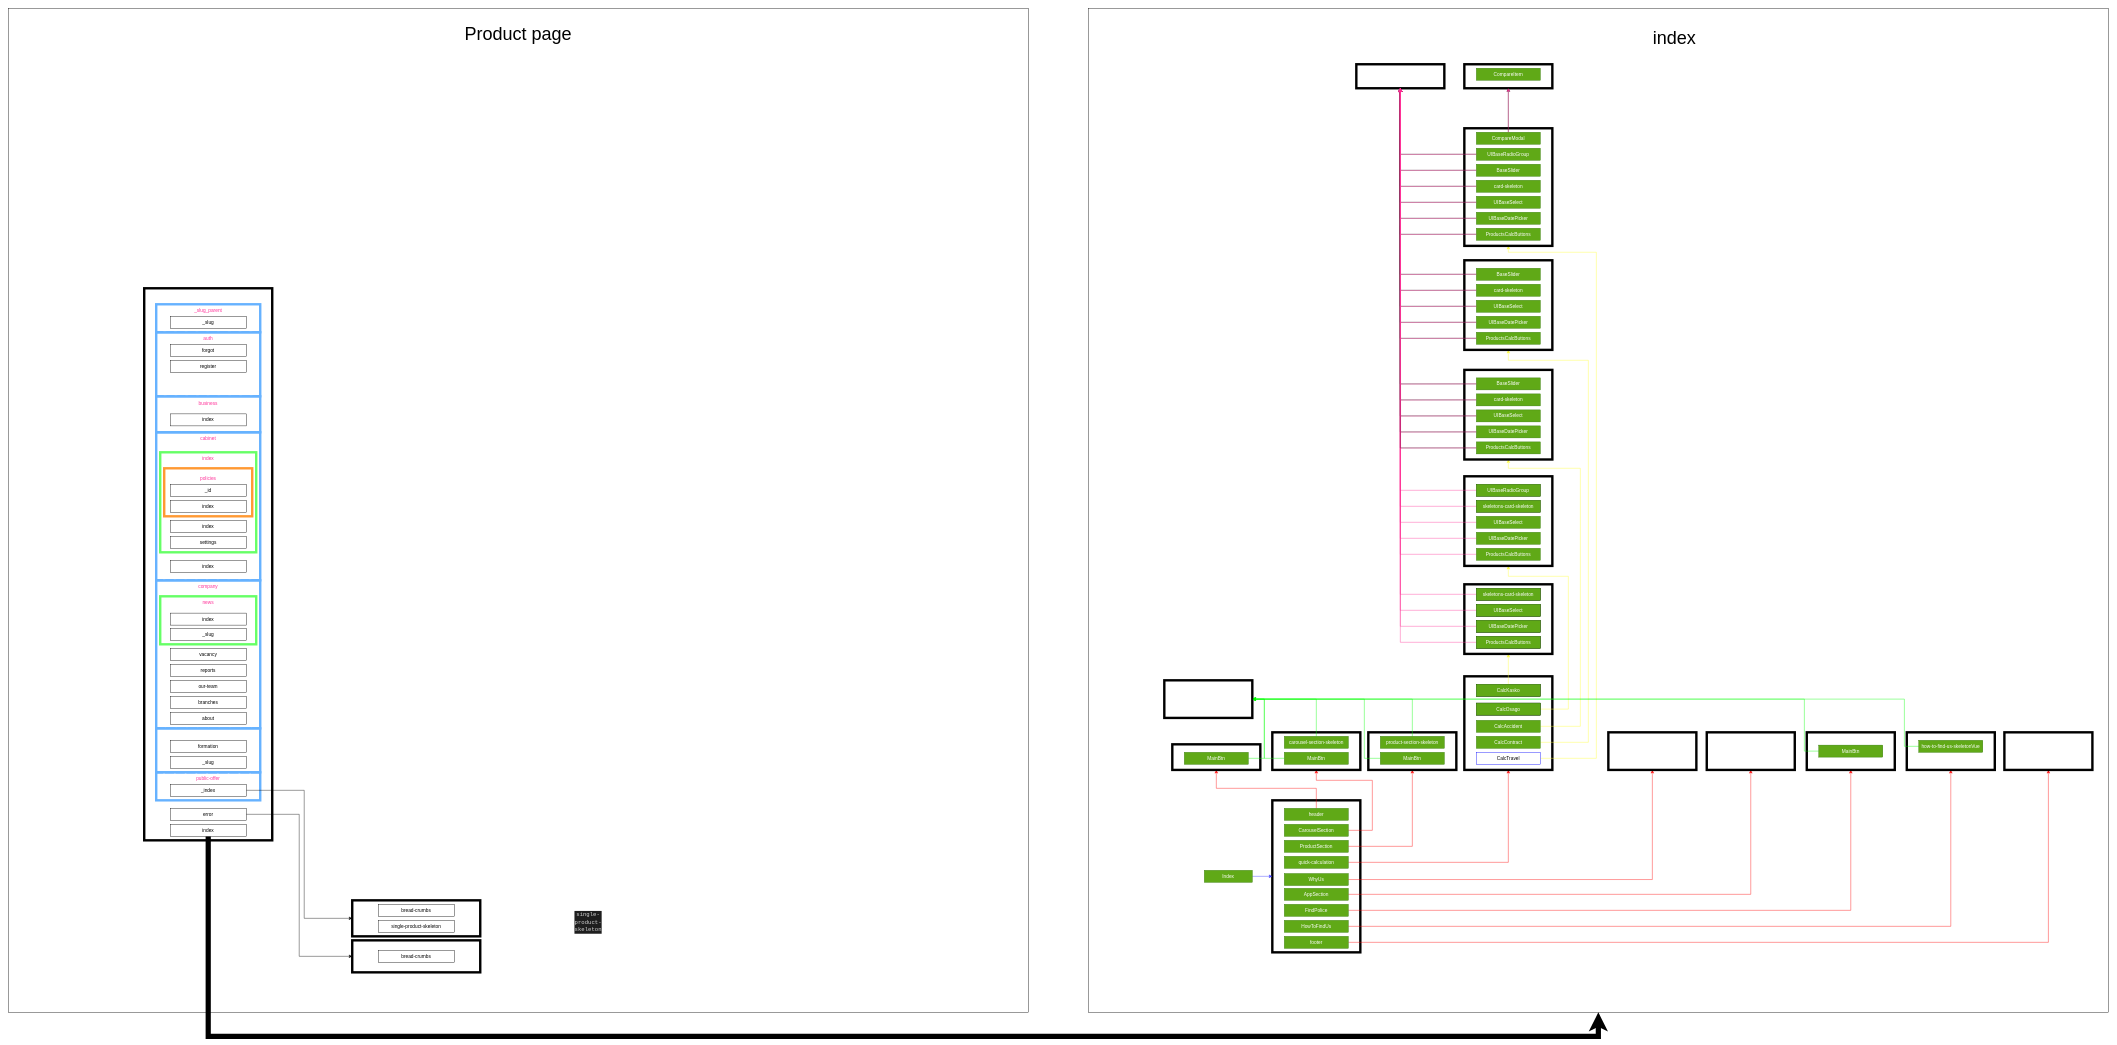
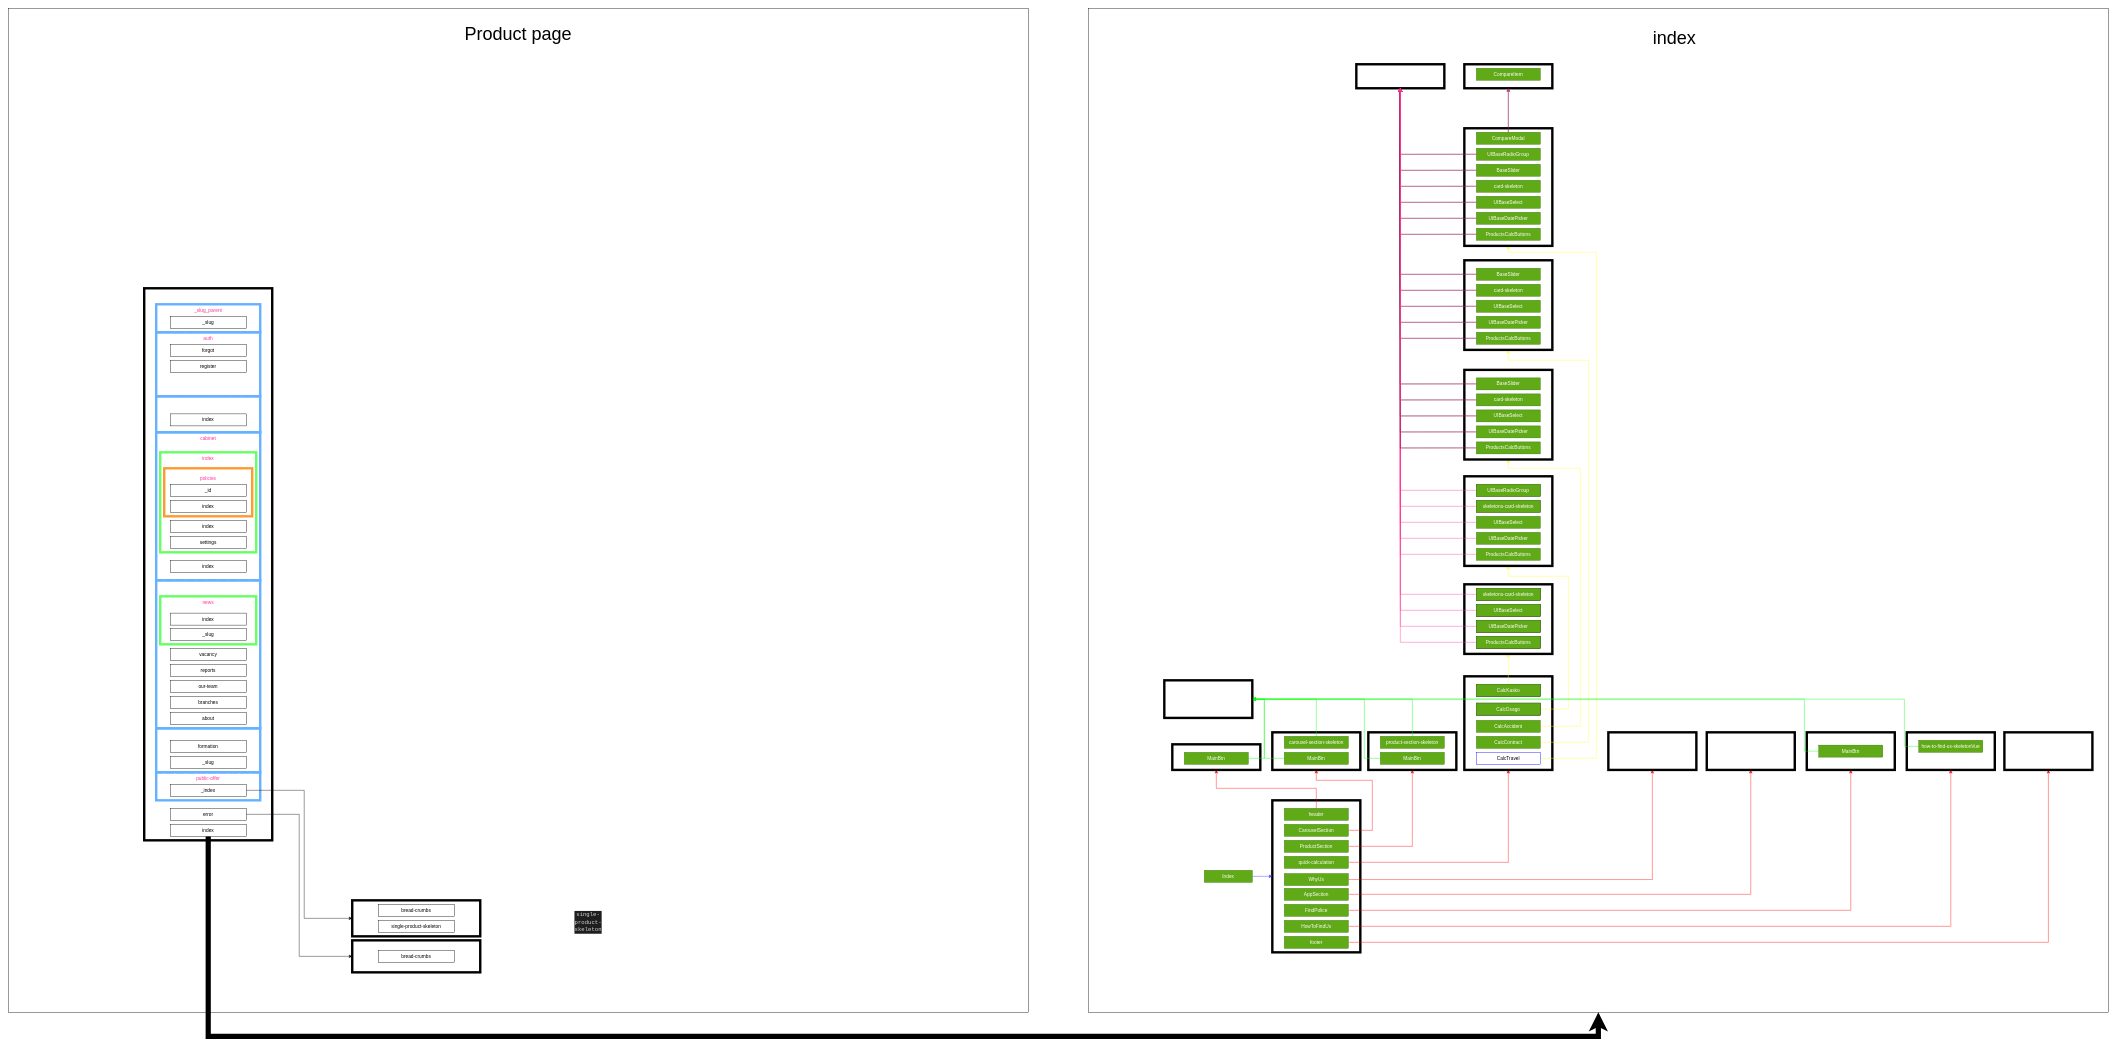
node "business": removed
node "company": removed
